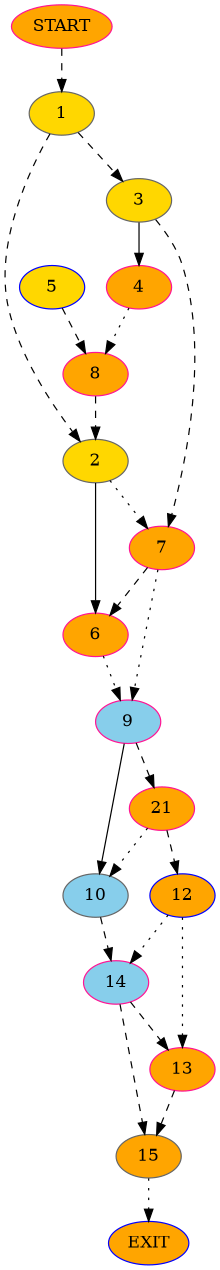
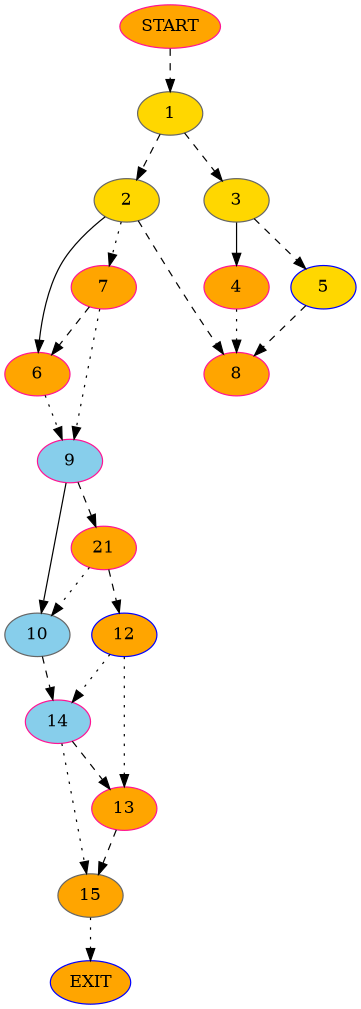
edge "3" -> "7": now "3" -> "5"
edge "8" -> "2": reversed
edge "14" -> "15": style dashed -> dotted
